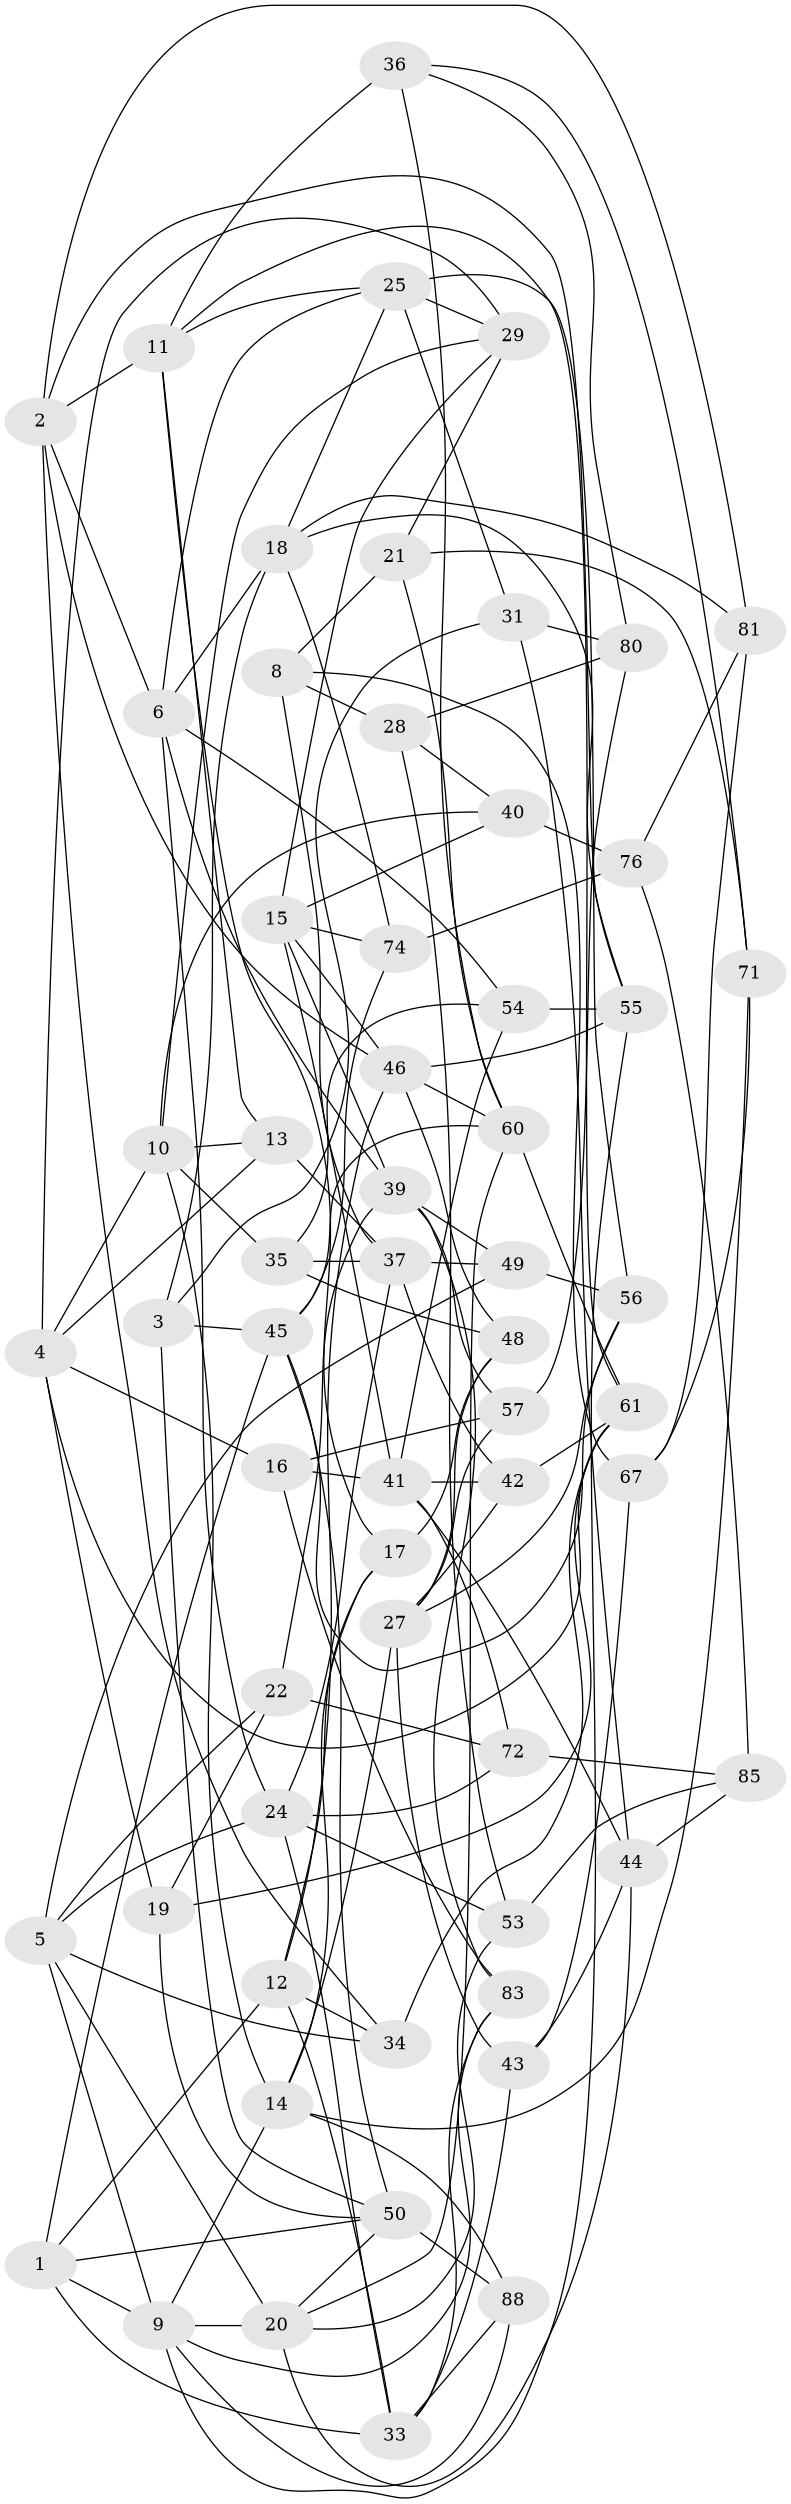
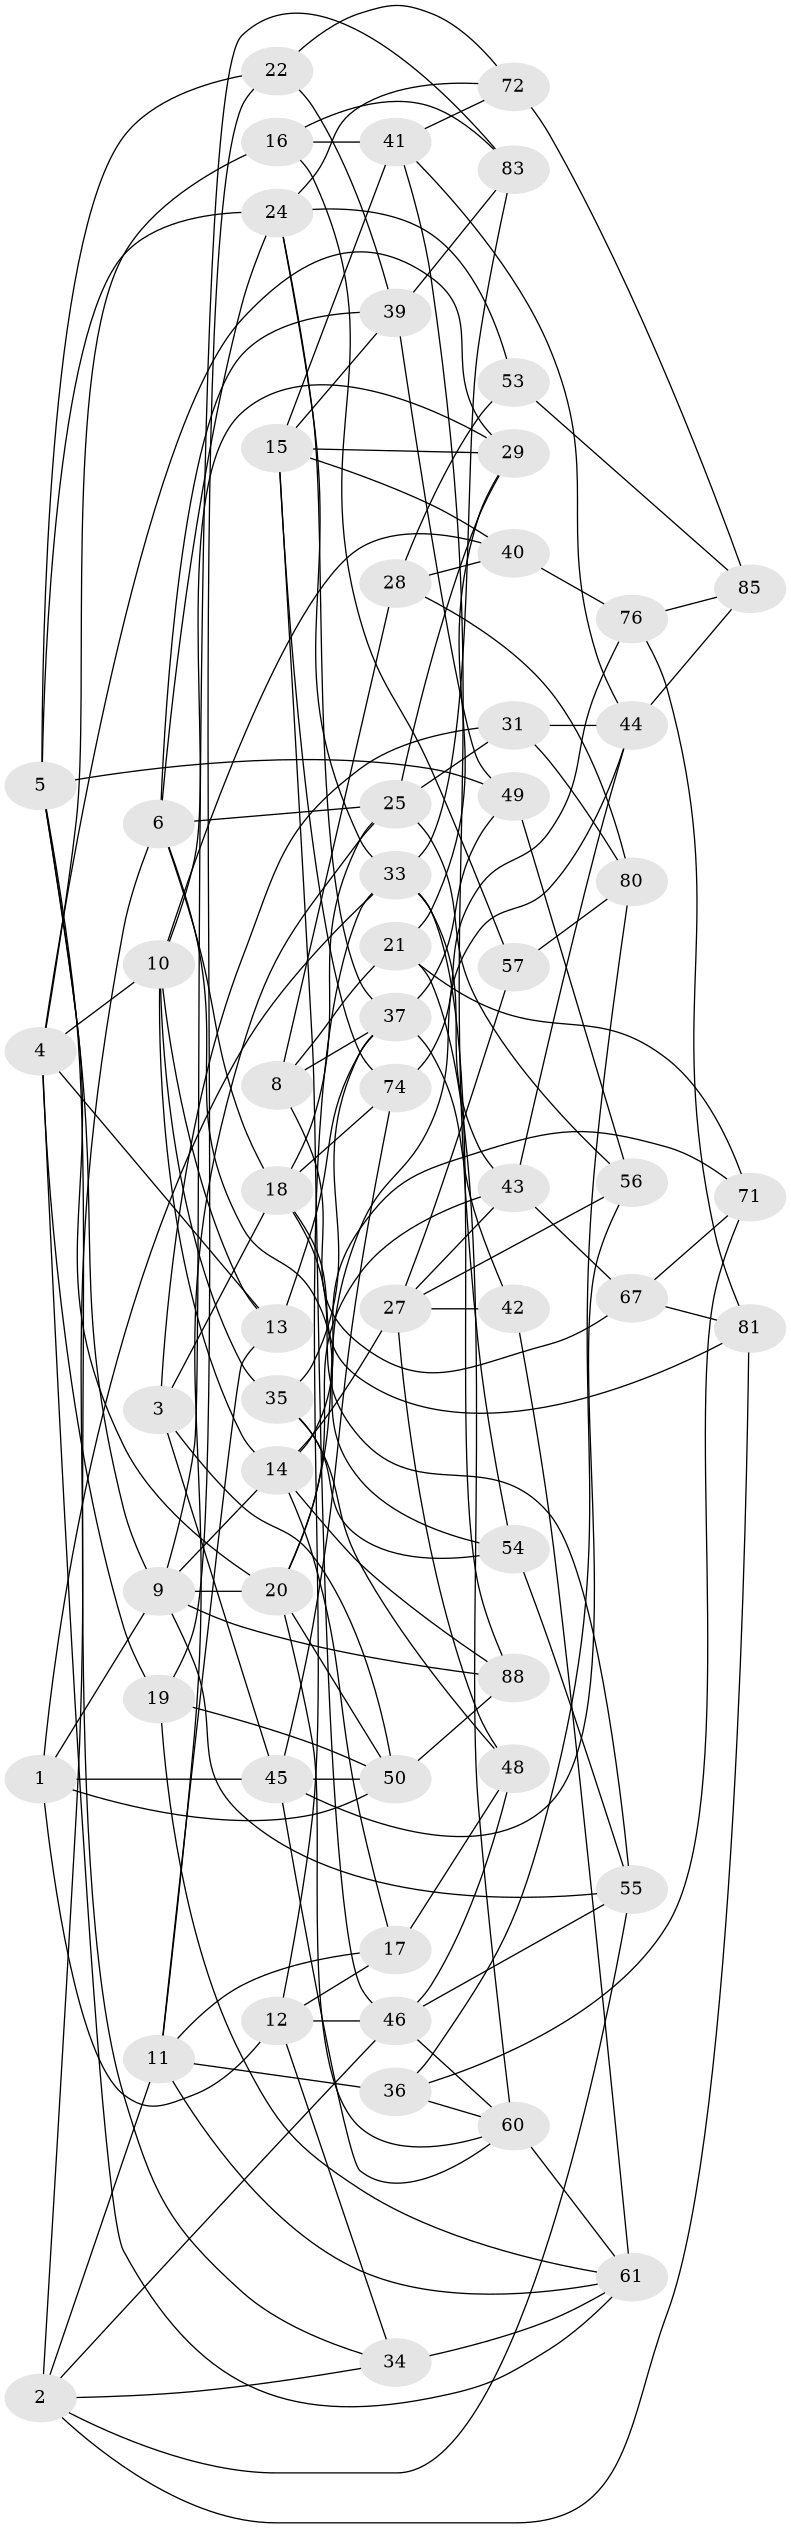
edge "39" -- "57": removed
edge "41" -- "42": removed
edge "53" -- "20": now "43" -- "20"
